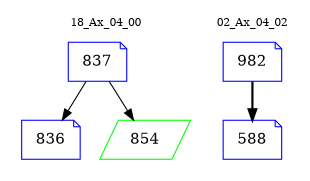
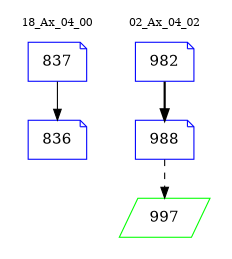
node "854": removed
node "588": label "588" -> "988"
node "997": added
